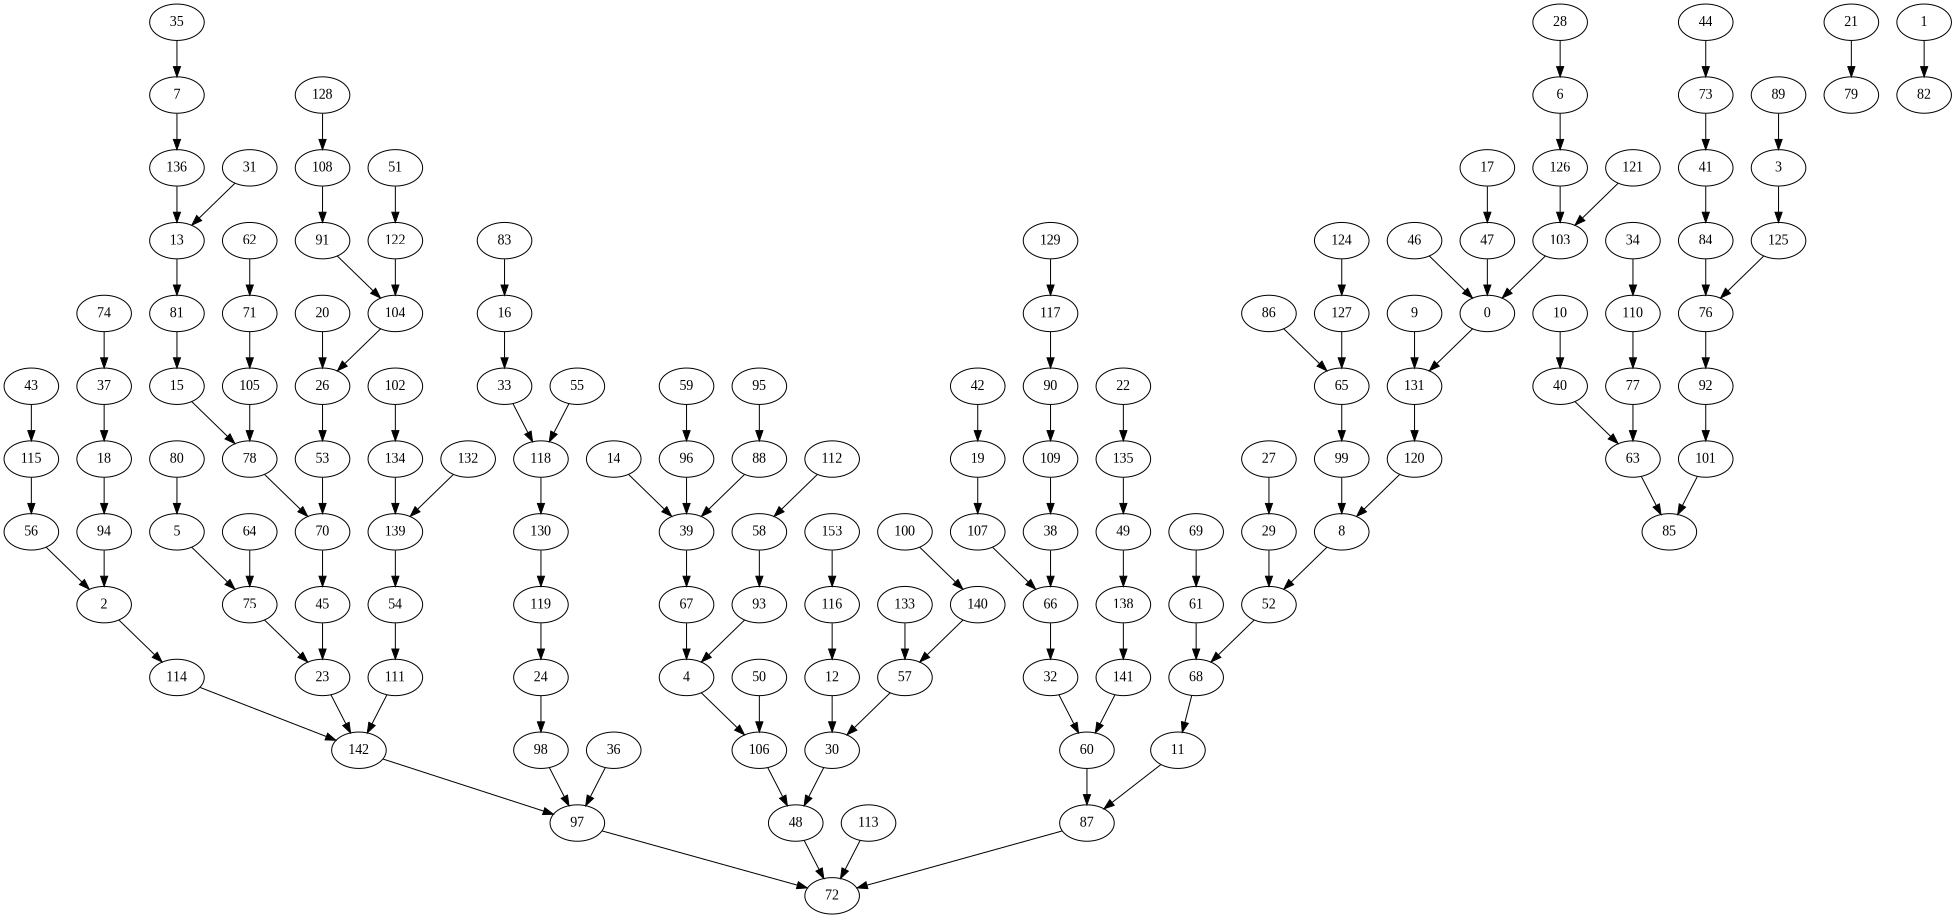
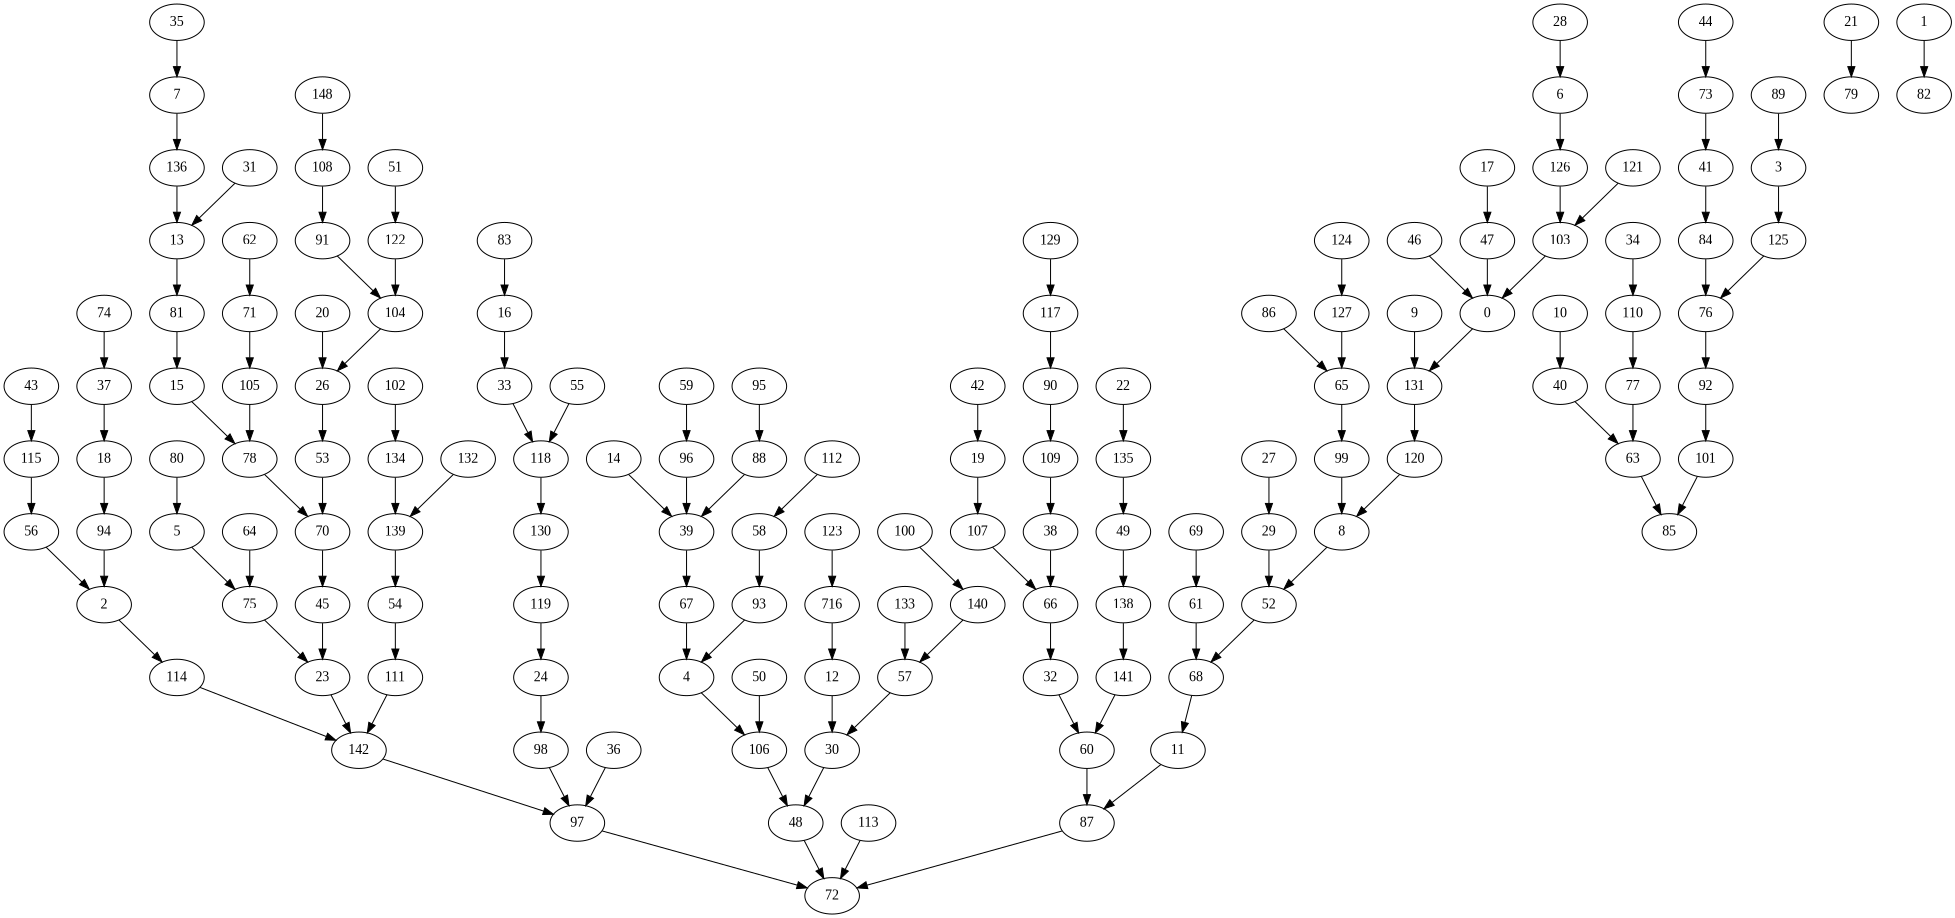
node "128": label "128" -> "148"
node "153": label "153" -> "123"
node "116": label "116" -> "716"
